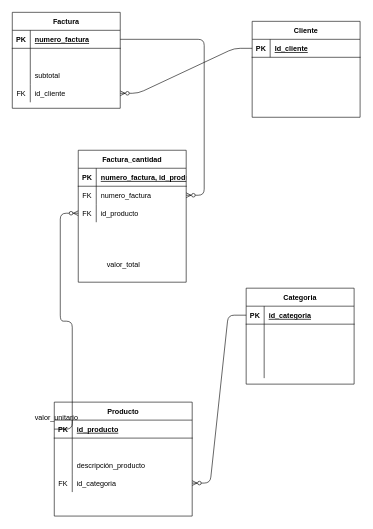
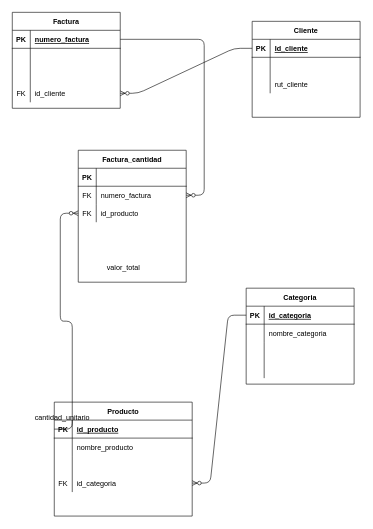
node "subtotal": removed
node "rut_cliente": added
node "numero_factura, id_producto": removed
node "valor_total": size 66x12 -> 66x18
node "nombre_categoria": added
node "valor_unitario": label "valor_unitario" -> "cantidad_unitario"
node "nombre_producto": added
node "descripción_producto": removed
